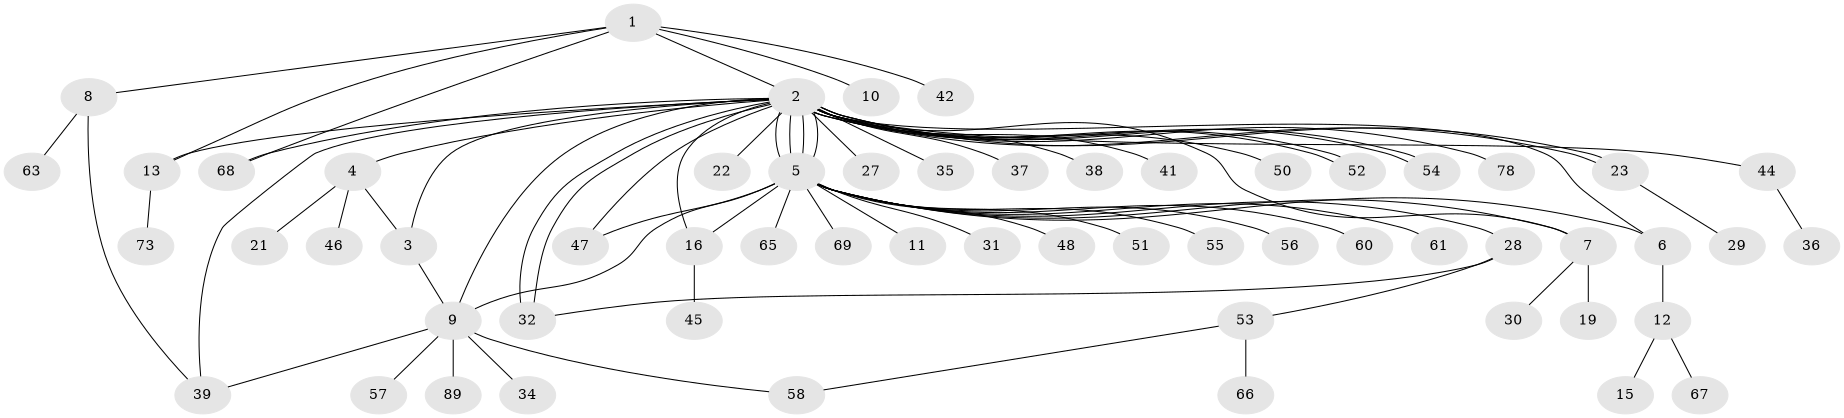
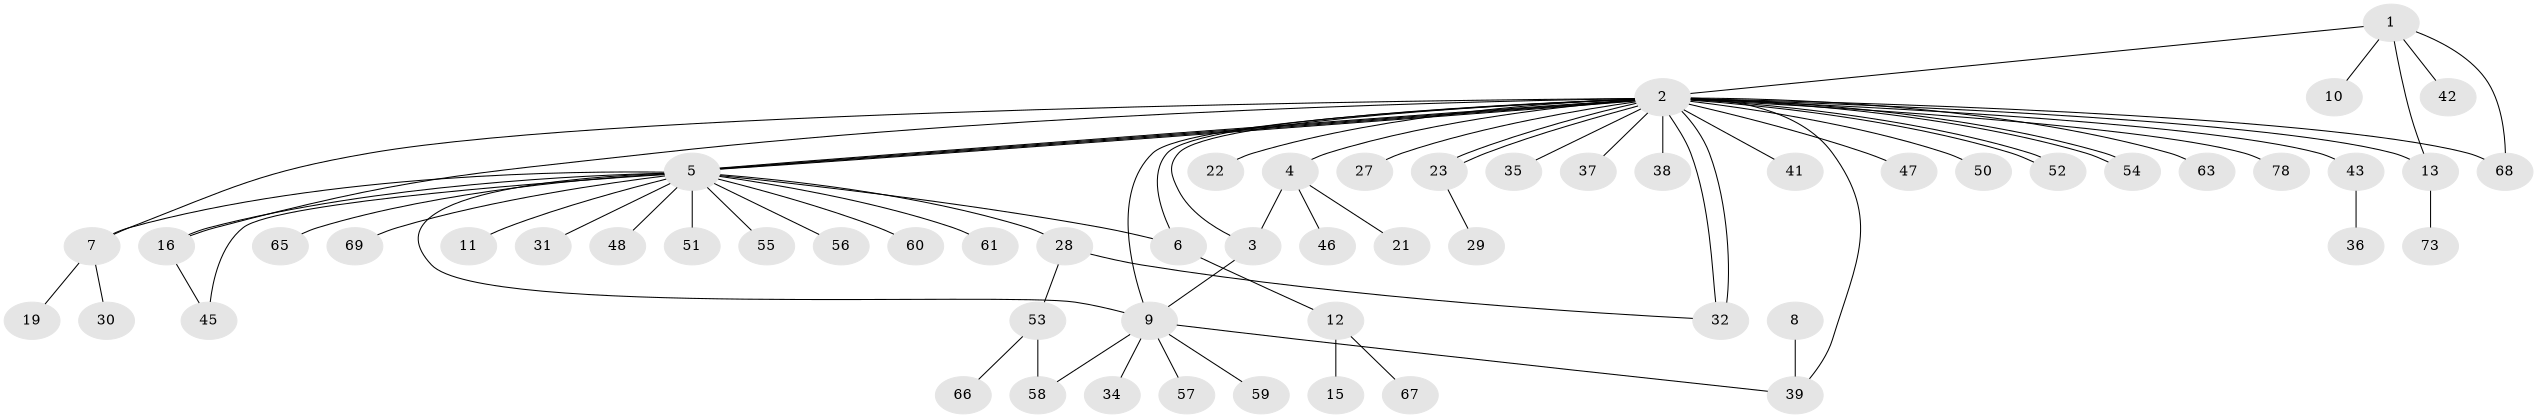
edge "1" -- "8": removed
edge "8" -- "63": now "2" -- "63"
node "44": label "44" -> "43"
edge "5" -- "47": now "5" -- "45"
node "89": label "89" -> "59"
